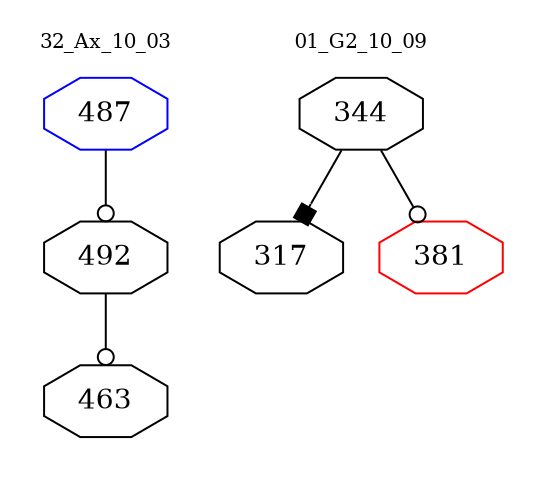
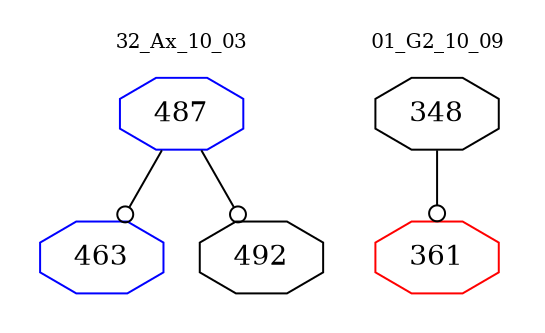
node "344": label "344" -> "348"
node "317": removed
node "381": label "381" -> "361"
edge "492" -> "463": now "487" -> "463"
node "463": color black -> blue
